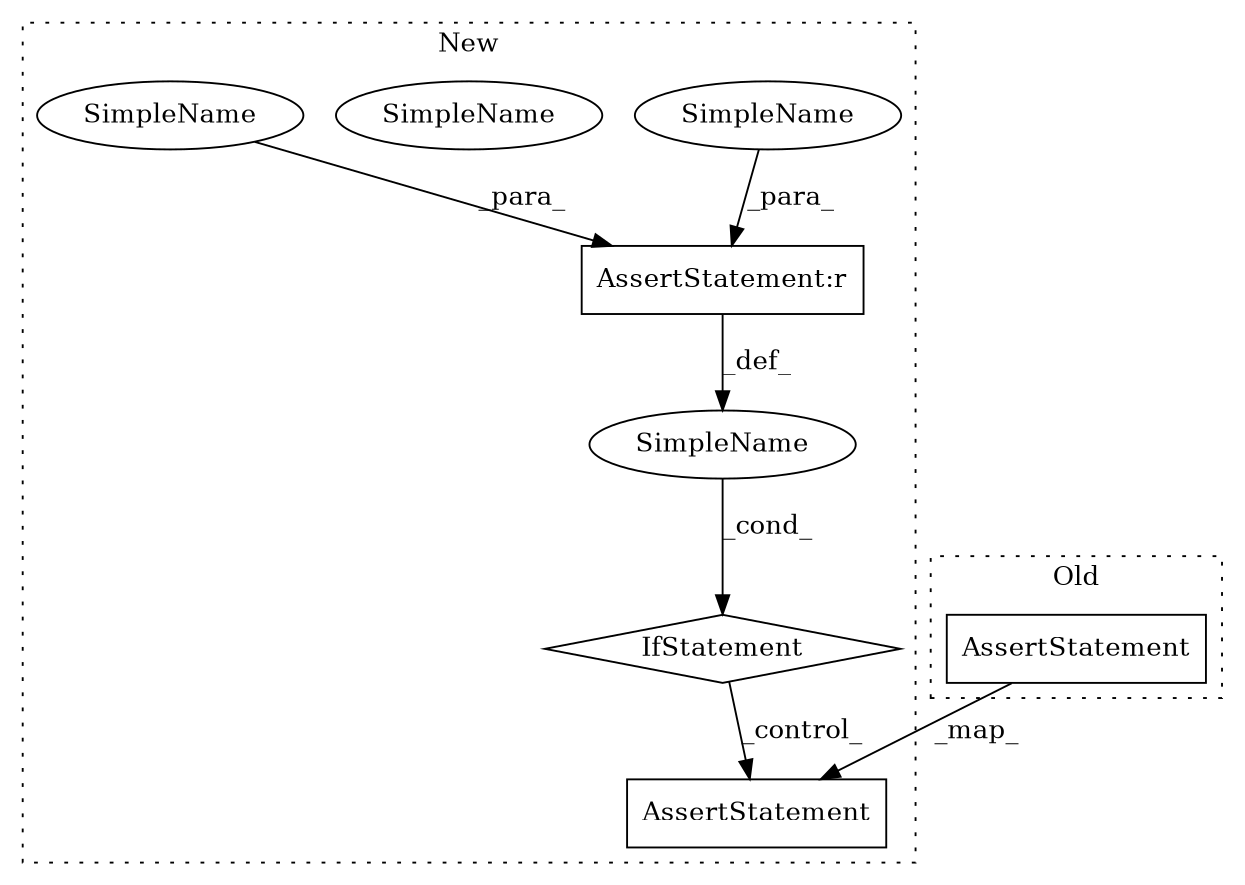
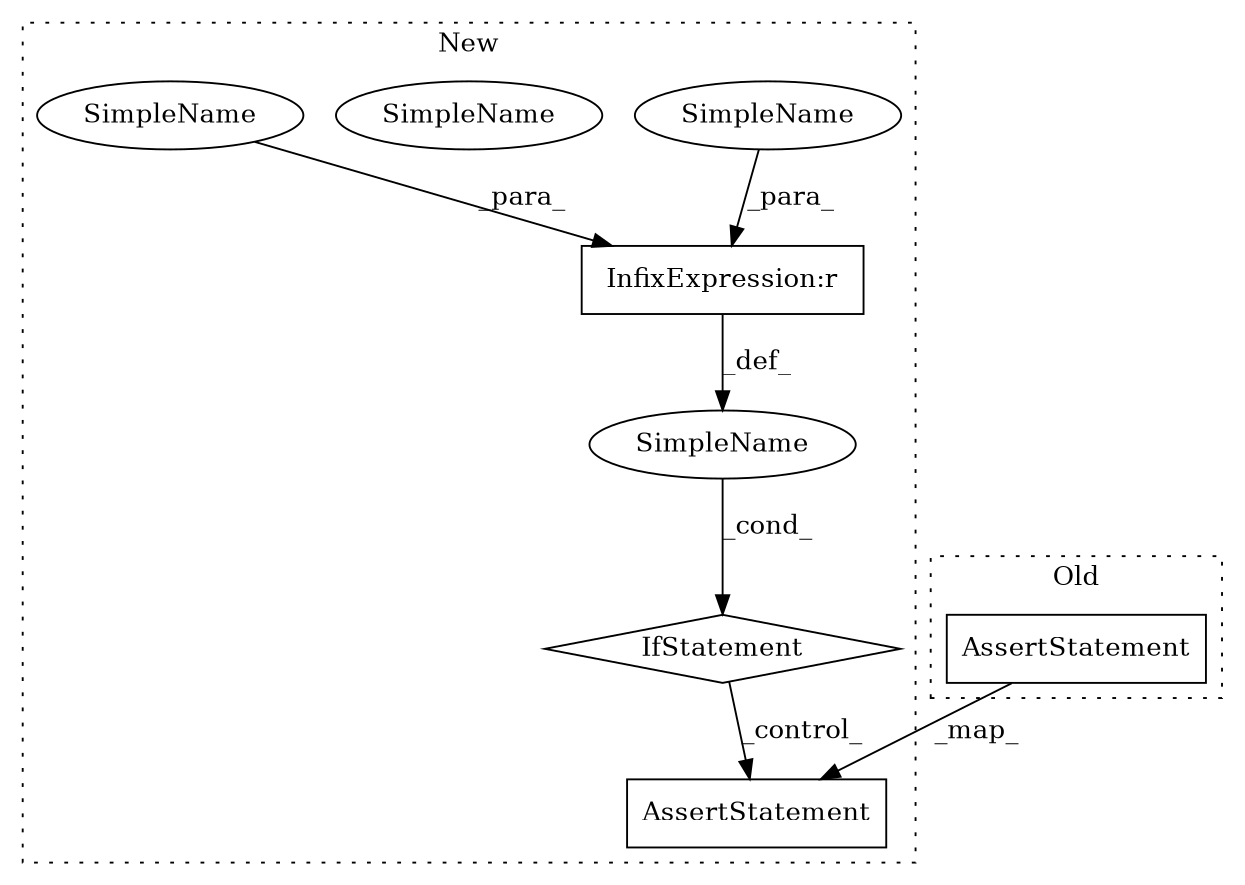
node "AssertStatement:r": label "AssertStatement:r" -> "InfixExpression:r"
